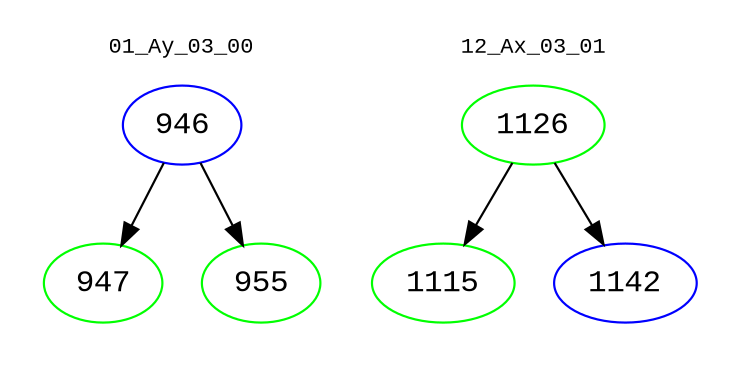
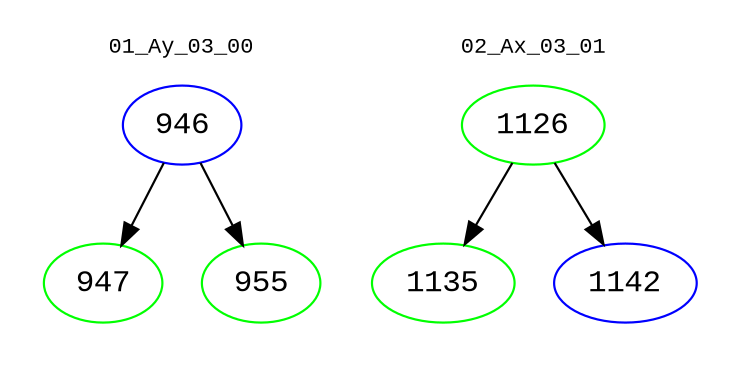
cluster "12_Ax_03_01": label "12_Ax_03_01" -> "02_Ax_03_01"
node "1115": label "1115" -> "1135"
